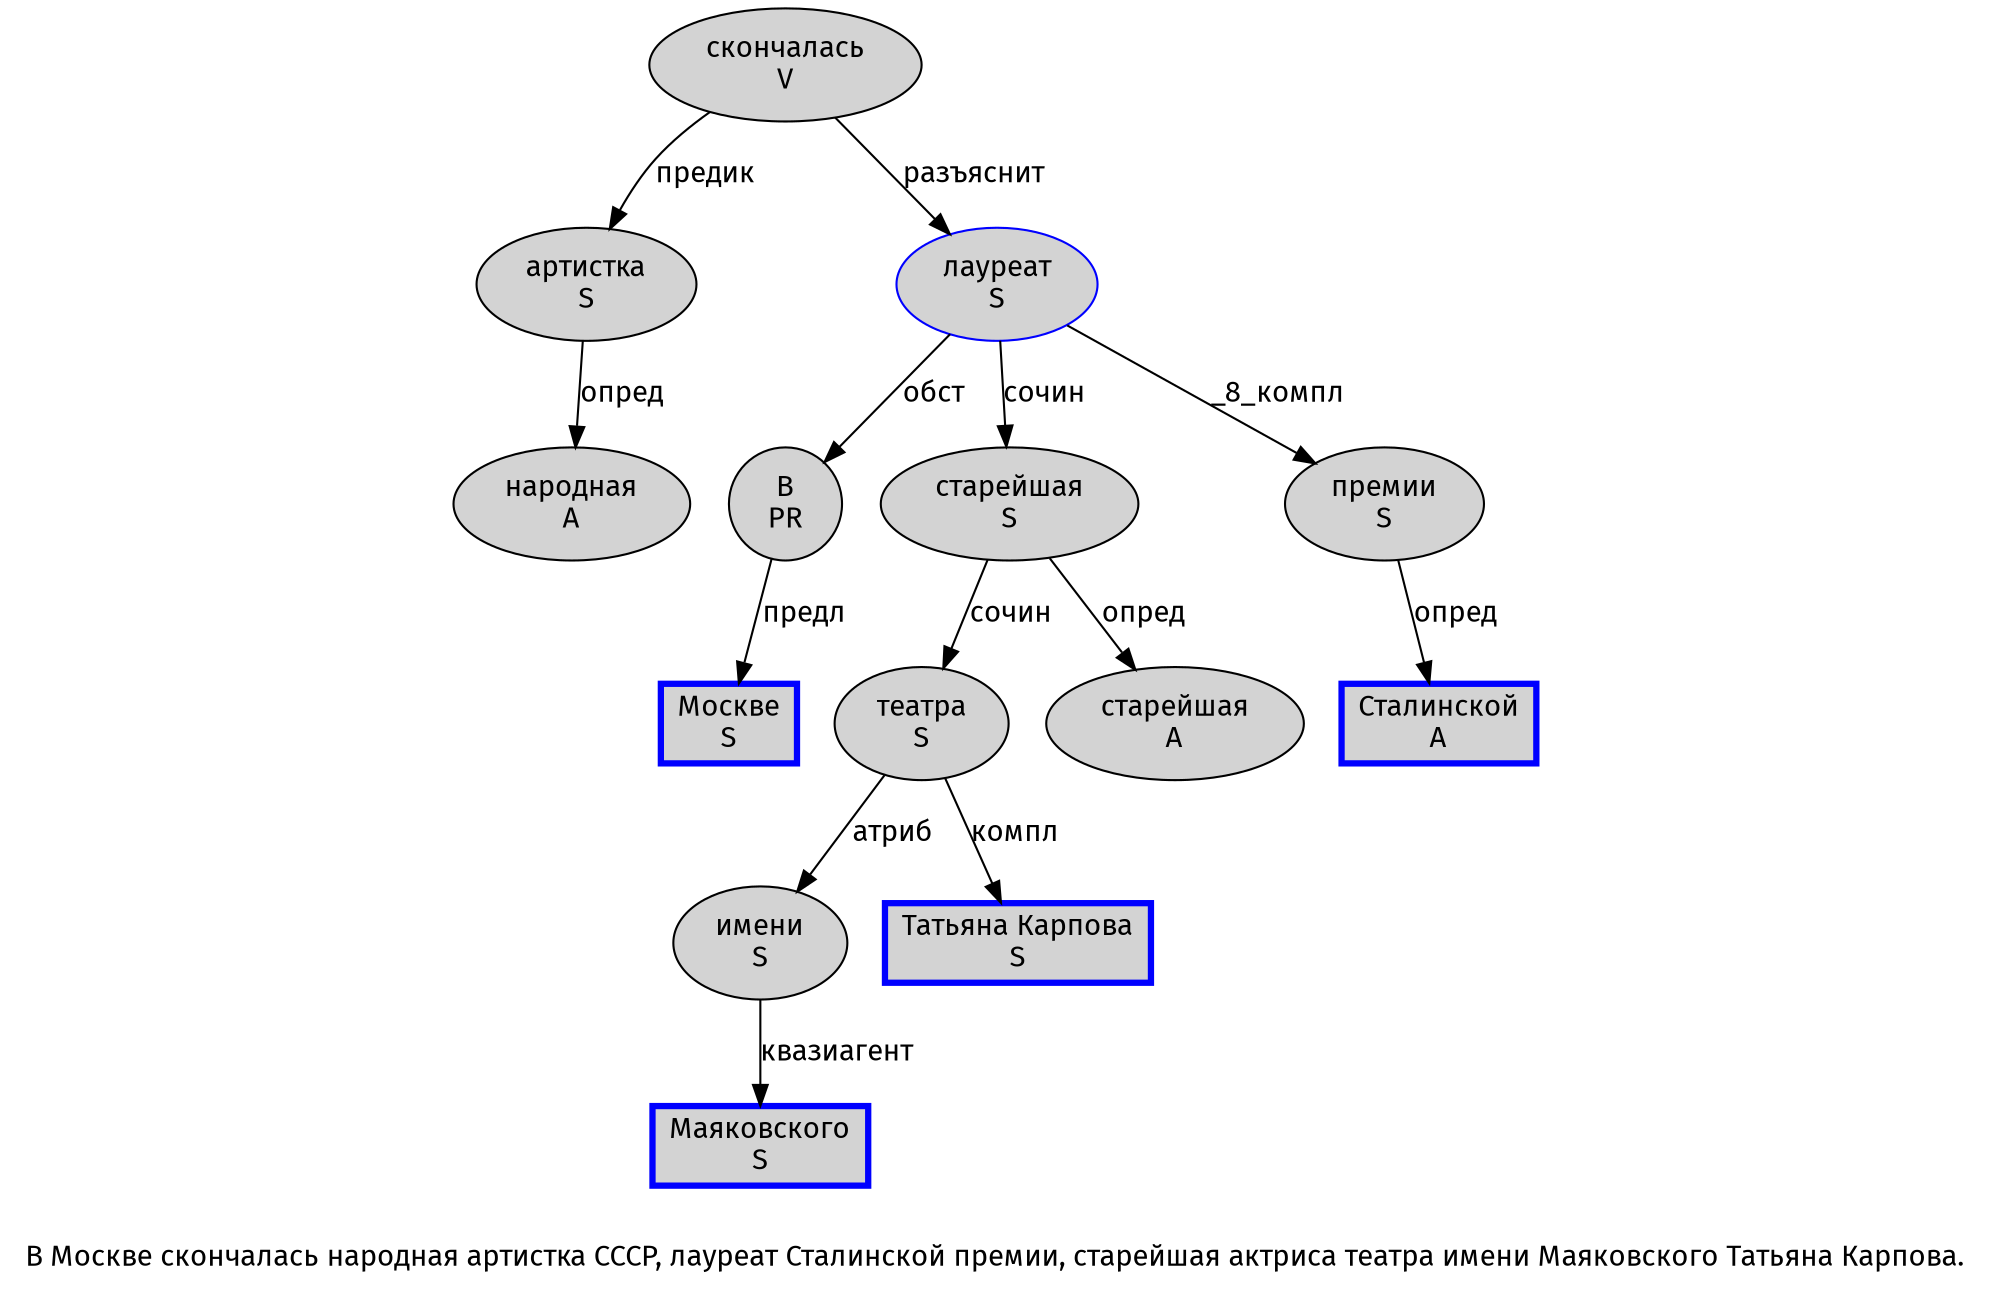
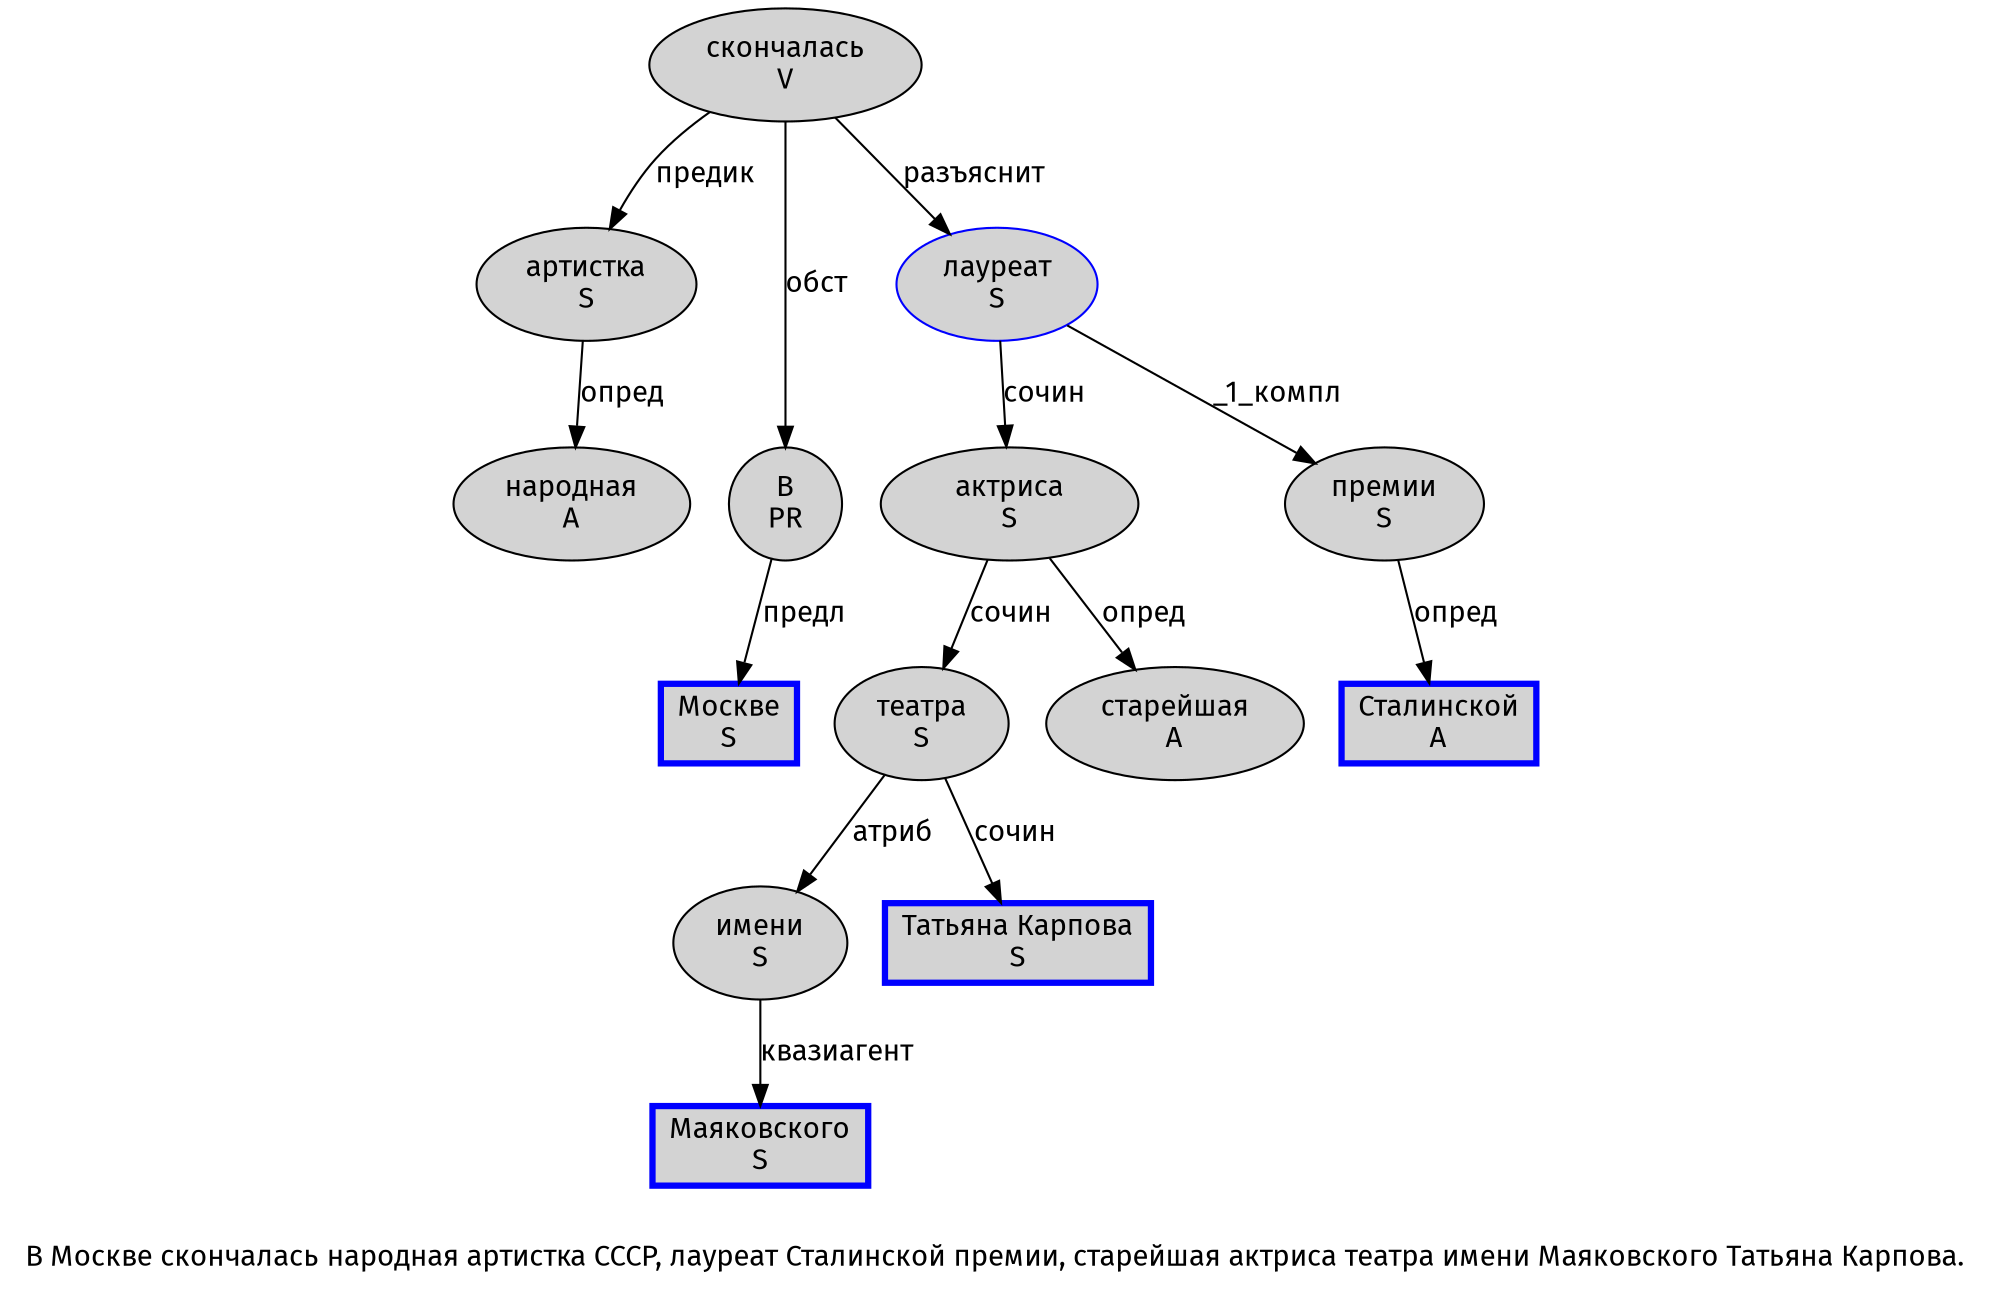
edge "лауреат S" -> "В PR": now "скончалась V" -> "В PR"
edge "лауреат S" -> "премии S": label "_8_компл" -> "_1_компл"
node "старейшая S": label "старейшая S" -> "актриса S"
edge "театра S" -> "Татьяна Карпова S": label "компл" -> "сочин"
